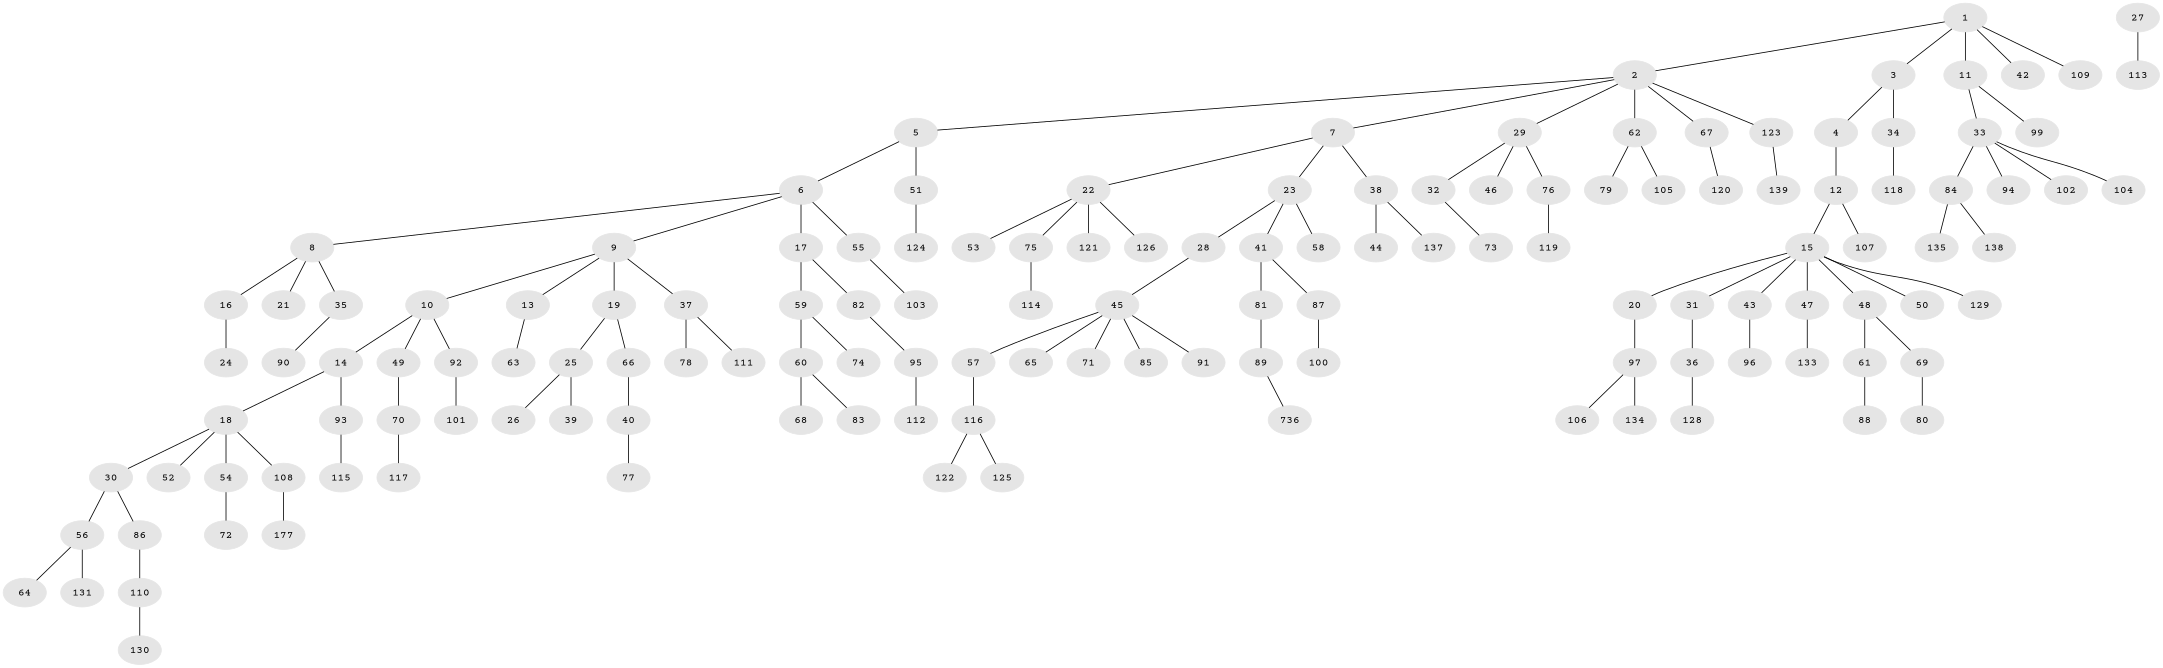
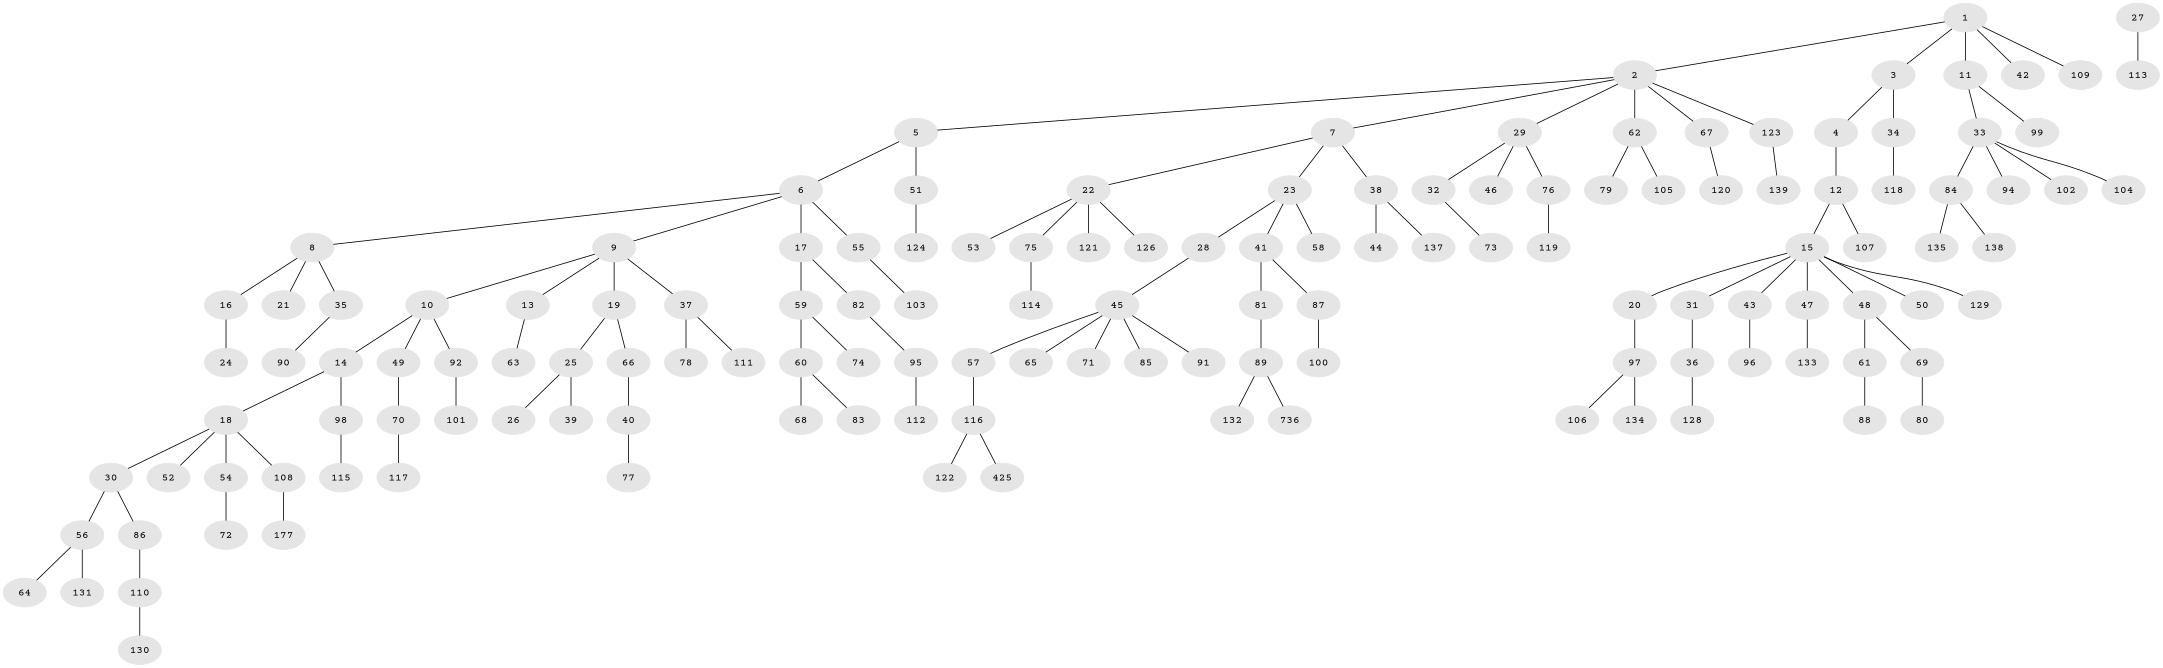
node "93": label "93" -> "98"
node "132": added
node "125": label "125" -> "425"
